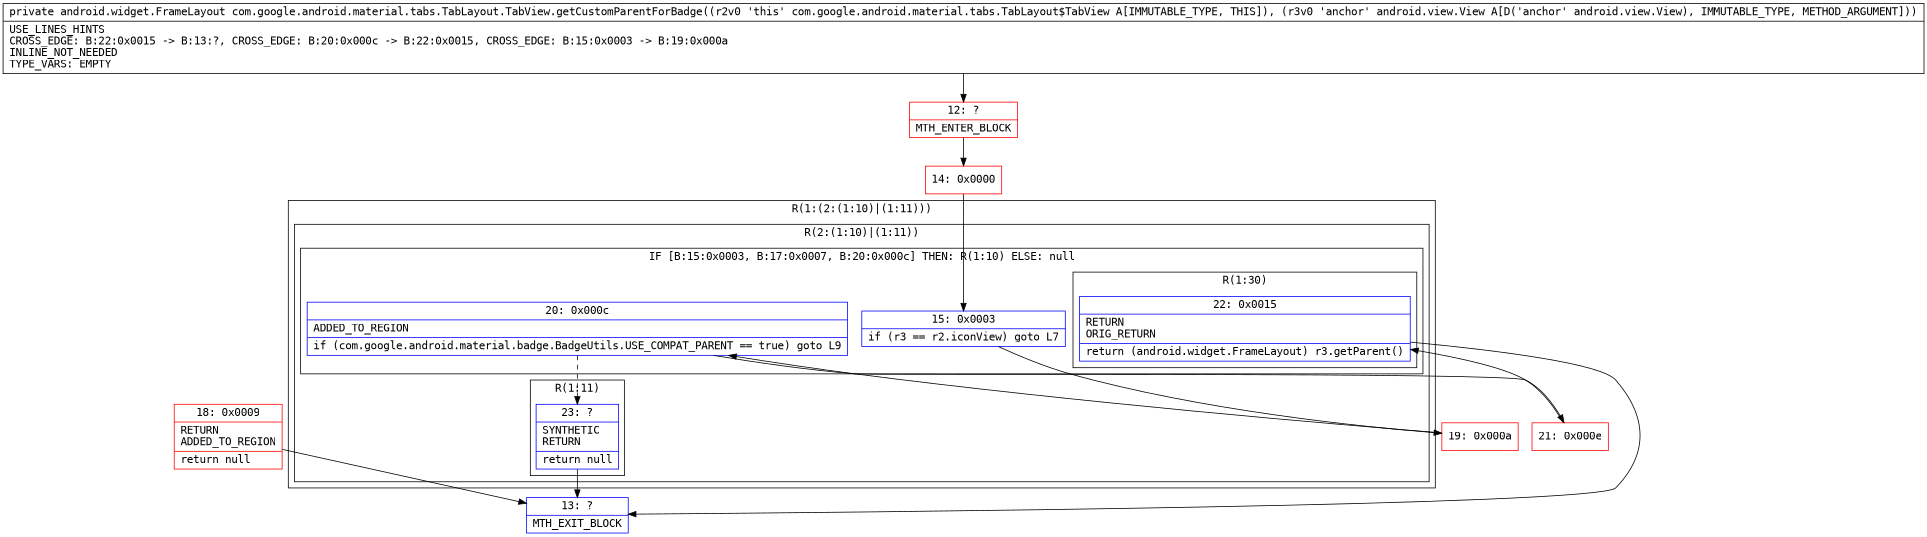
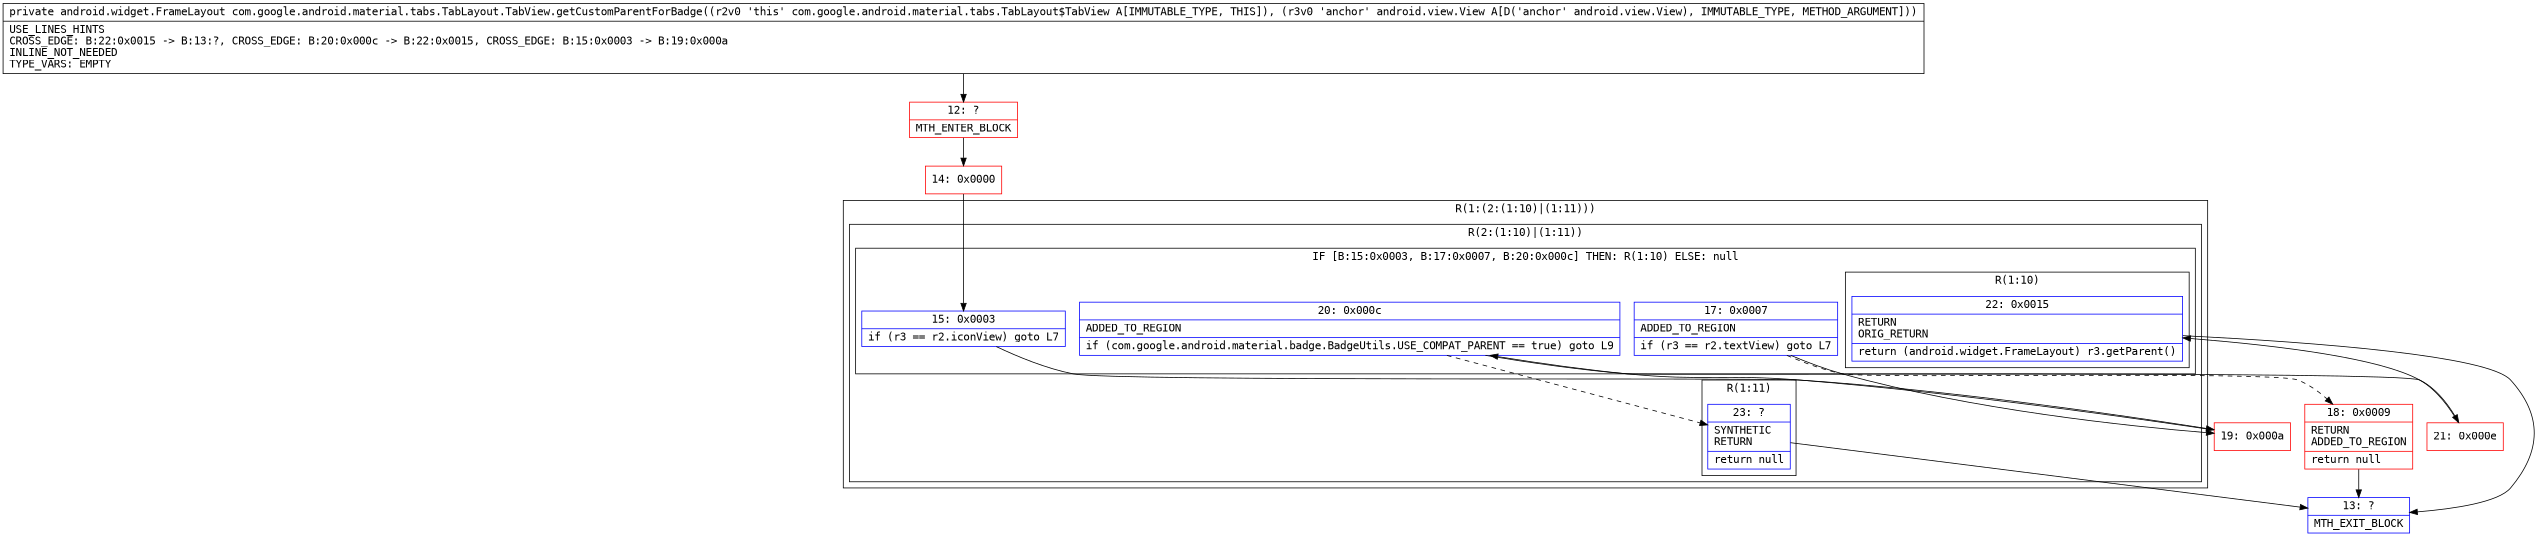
cluster "R(1:30)": label "R(1:30)" -> "R(1:10)"
node "17: 0x0007": added
